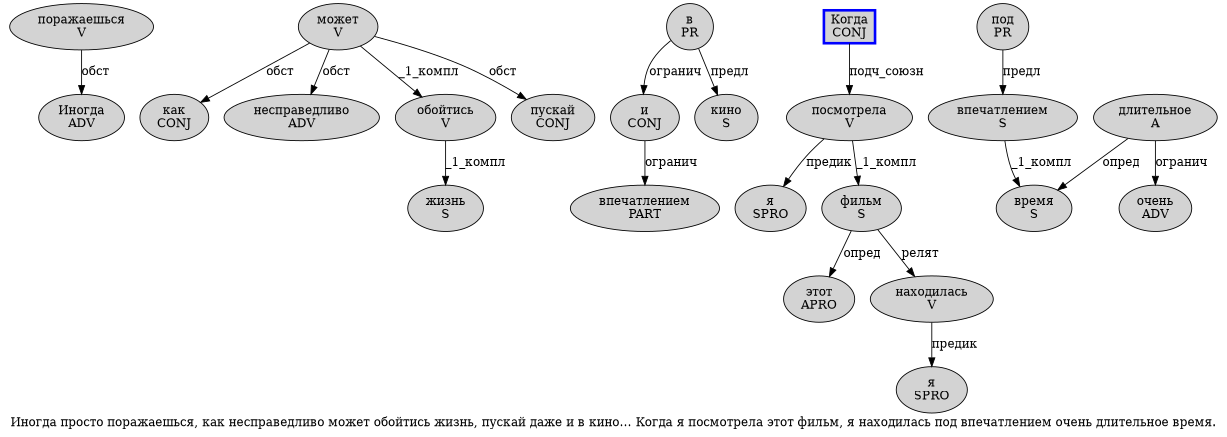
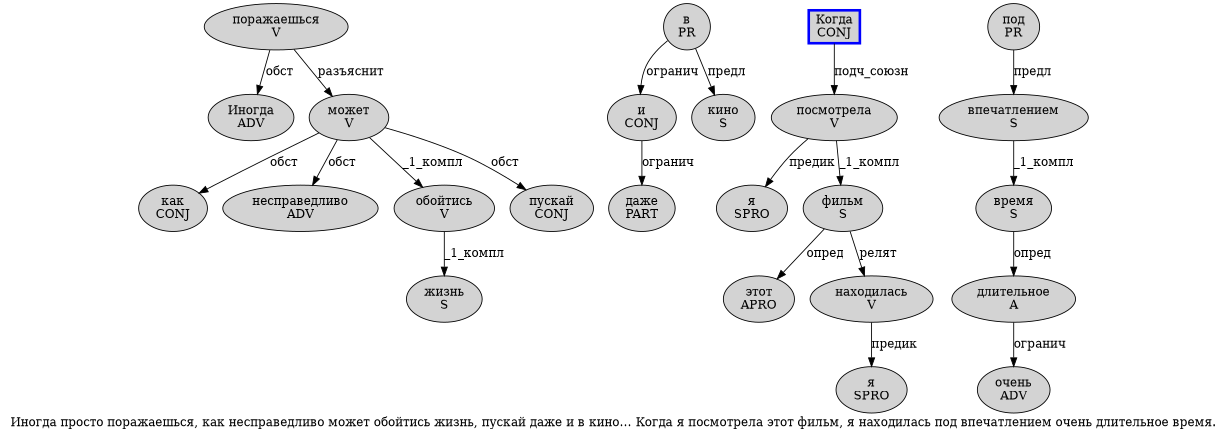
edge "поражаешься V" -> "может V": added, label "разъяснит"
edge "длительное A" -> "время S": reversed
node "впечатлением PART": label "впечатлением PART" -> "даже PART"
